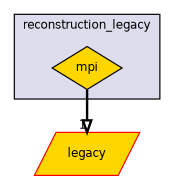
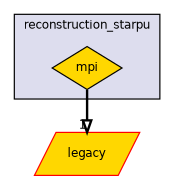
cluster "reconstruction_legacy": label "reconstruction_legacy" -> "reconstruction_starpu"
